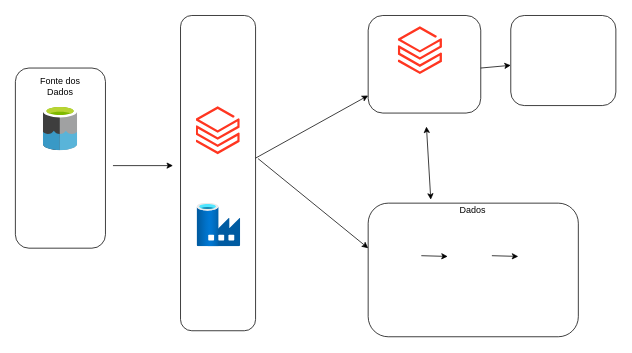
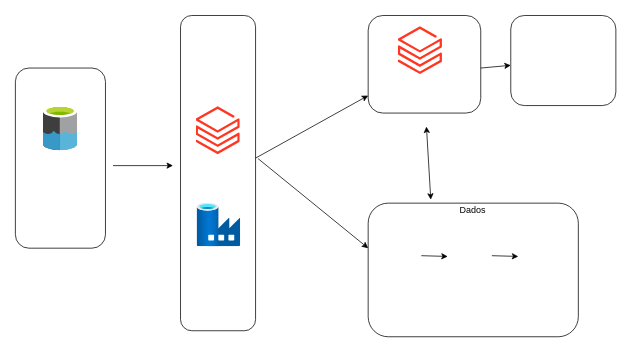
node "Fonte dos Dados": removed
